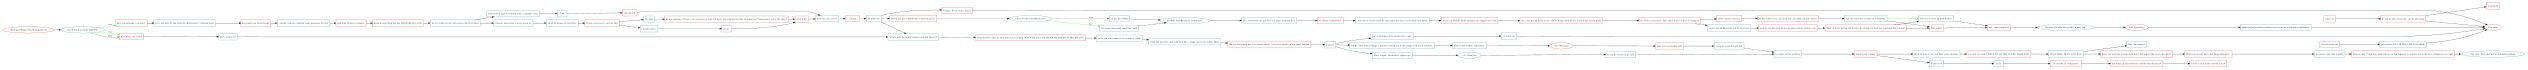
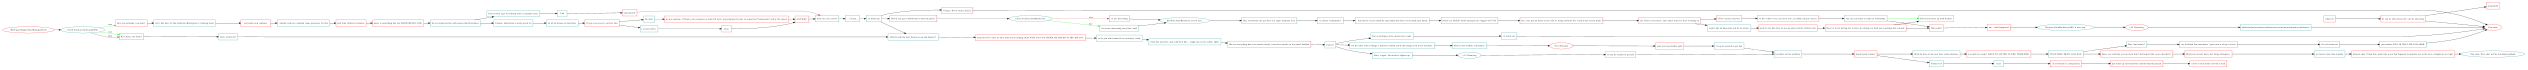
edge "anywhoozle" -> "what can i do ya for?": color black -> brown
node "sexypants now sweetcheeks": label "sexypants now sweetcheeks" -> "sexypants now rephrase"
edge "How'd you meet up with Arthur?" -> "um... stuff happened": removed
node "What's with the repeat between you and Quincy?": label "What's with the repeat between you and Quincy?" -> "What's with the beef between you and Quincy?"
node "i've triiiiiiied but sometimes i just want to sleep or focus": added
node "i'm middle' in companions": label "i'm middle' in companions" -> "i'm swimmin' in companions"
